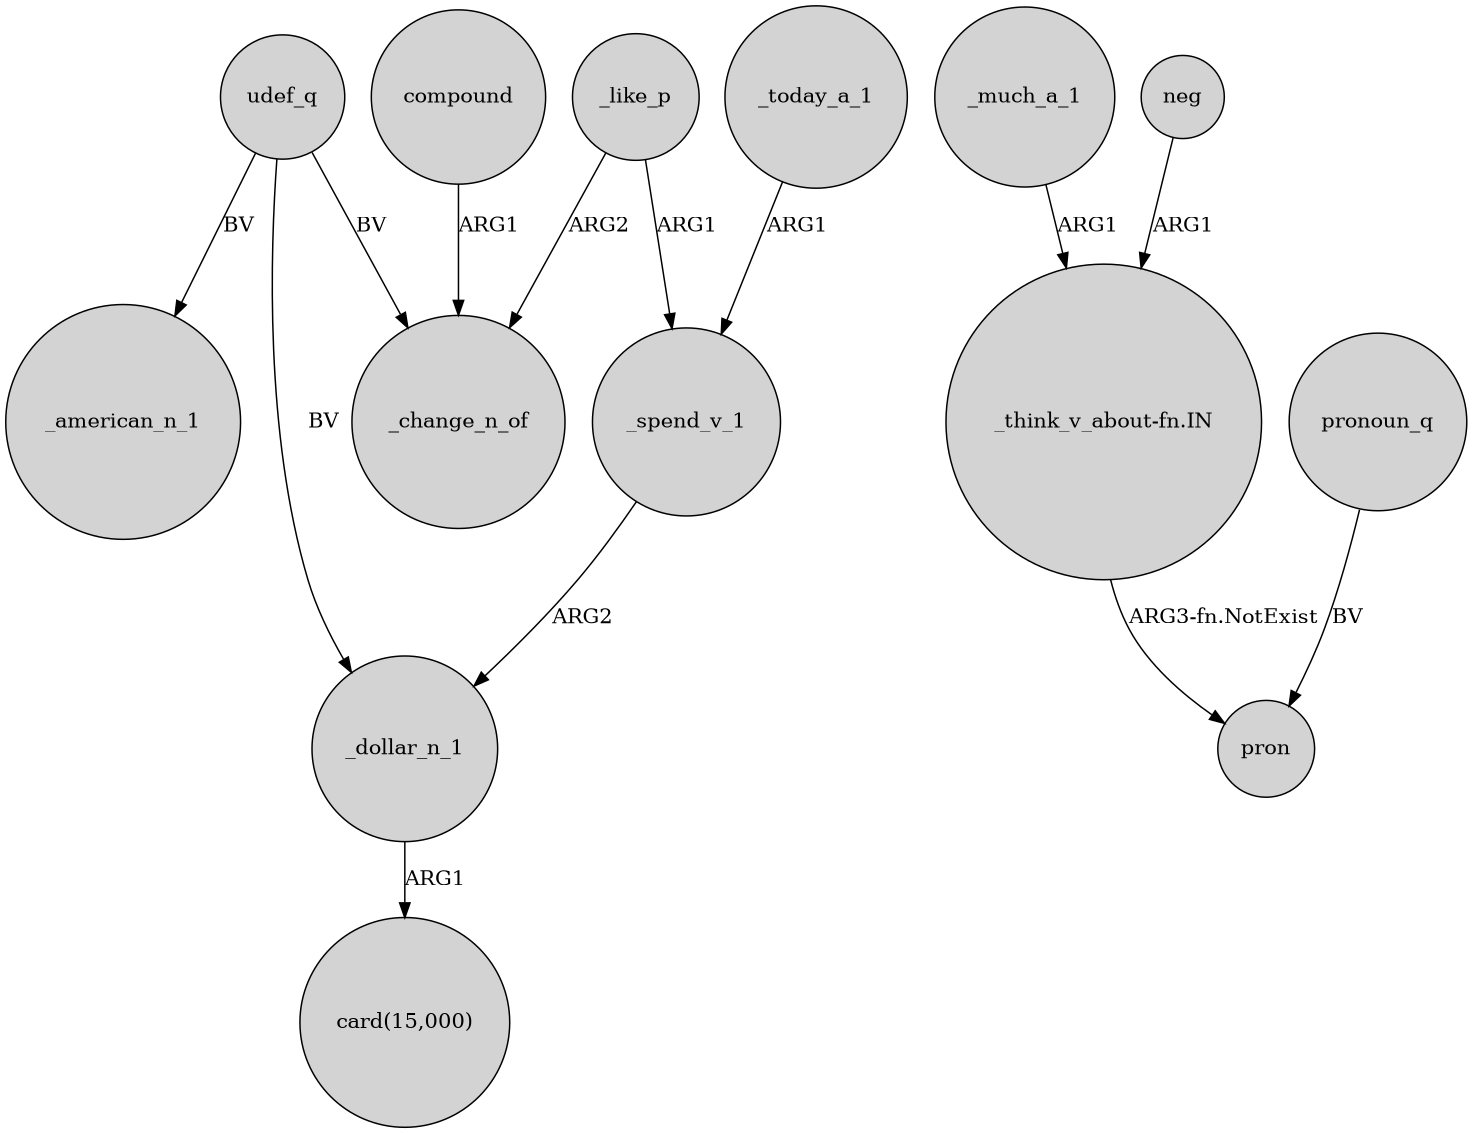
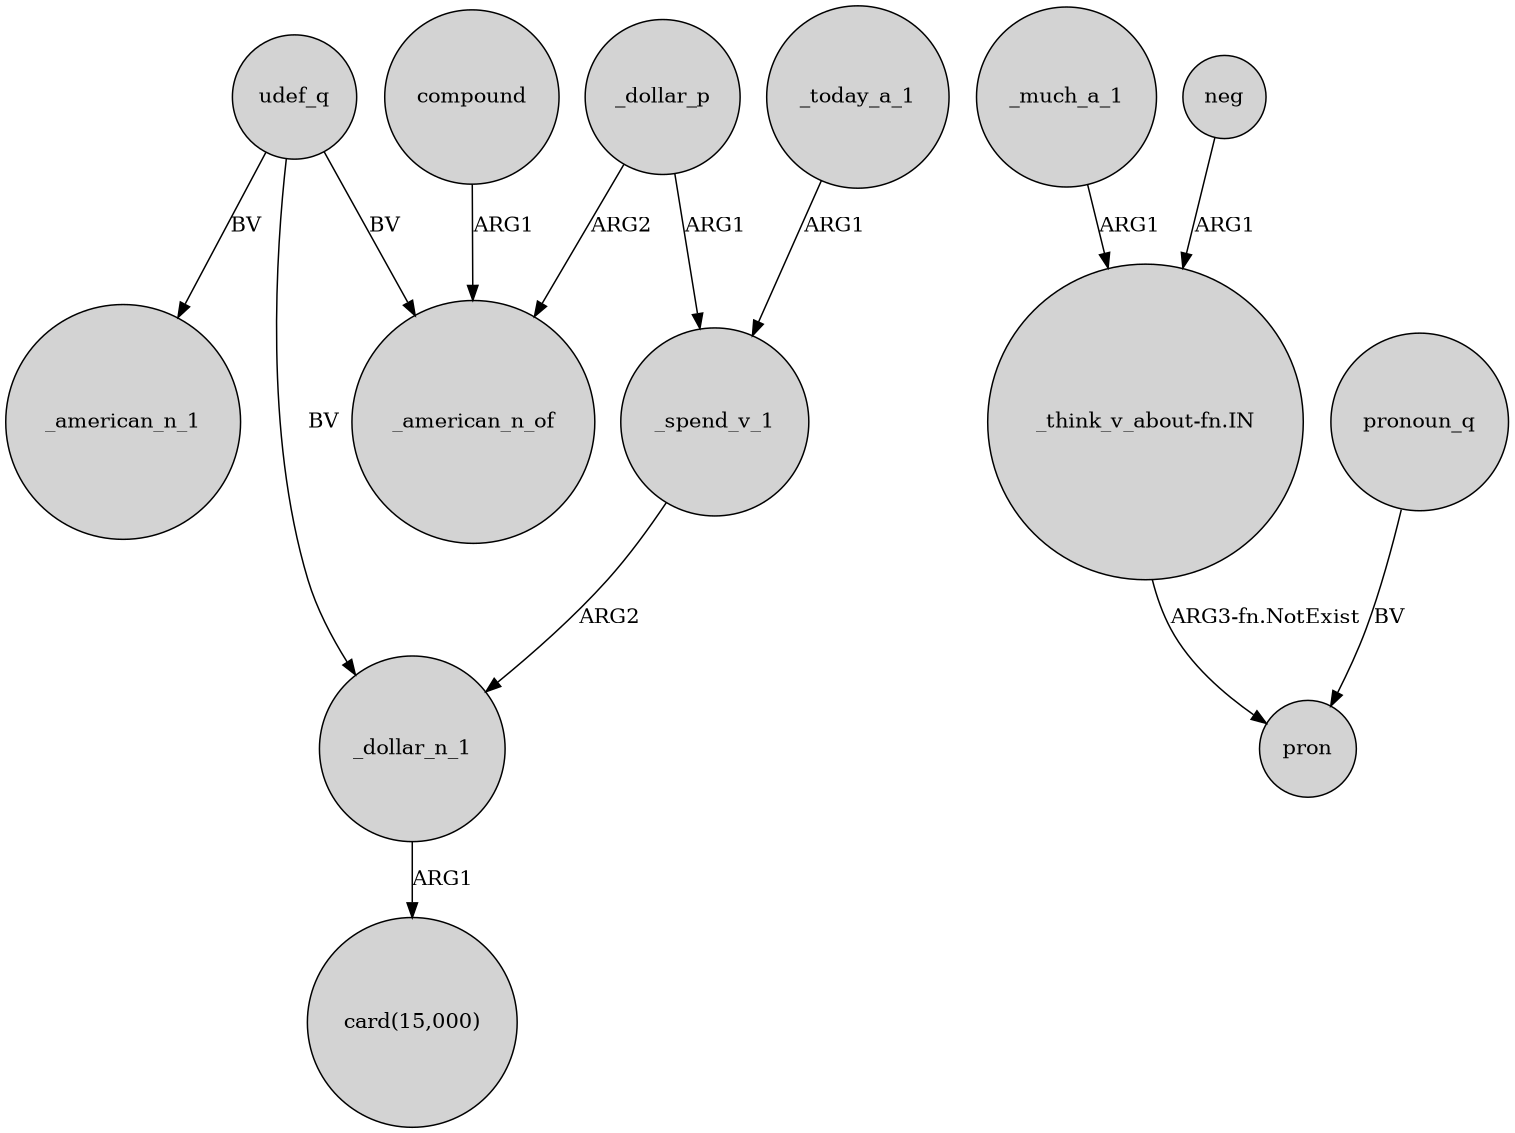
node "_like_p": label "_like_p" -> "_dollar_p"
node "_change_n_of": label "_change_n_of" -> "_american_n_of"
